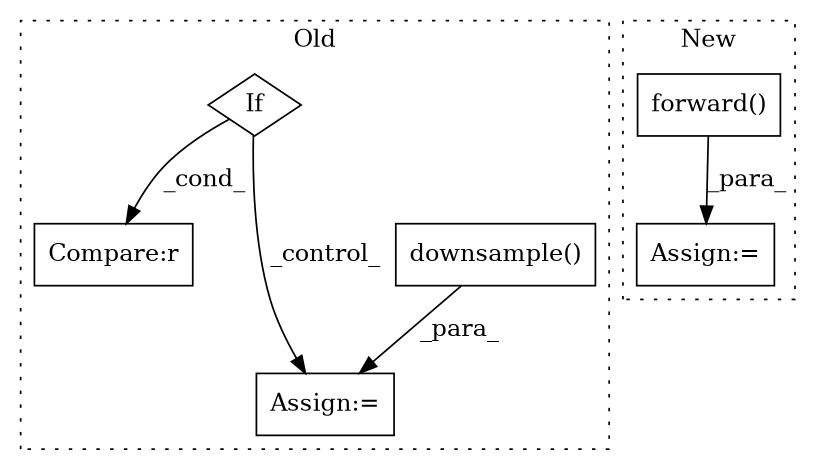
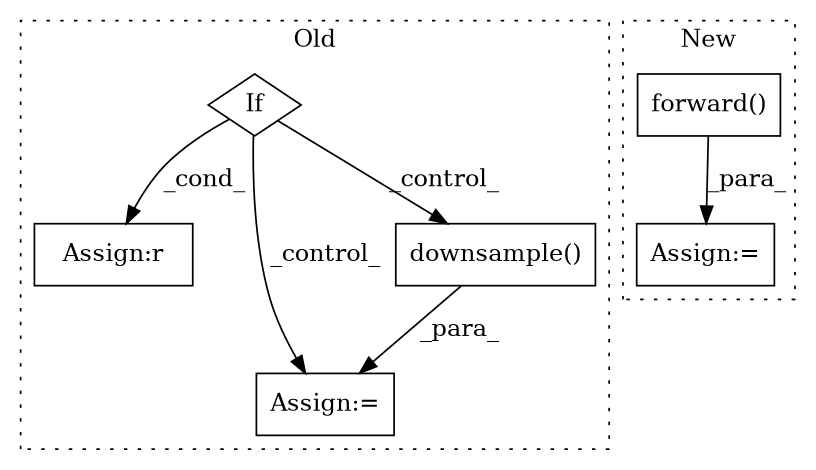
edge "If" -> "downsample()": added, label "_control_"
node "Compare:r": label "Compare:r" -> "Assign:r"
